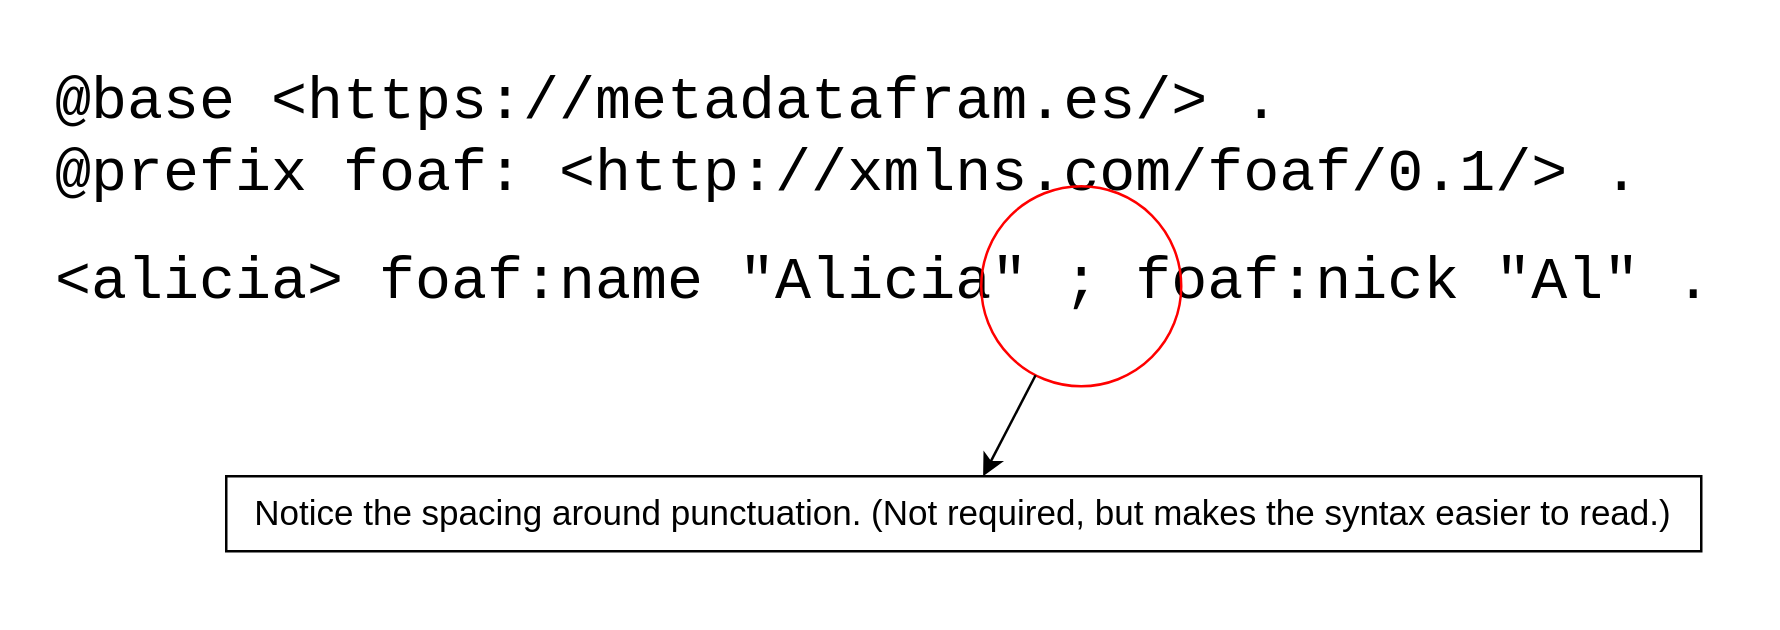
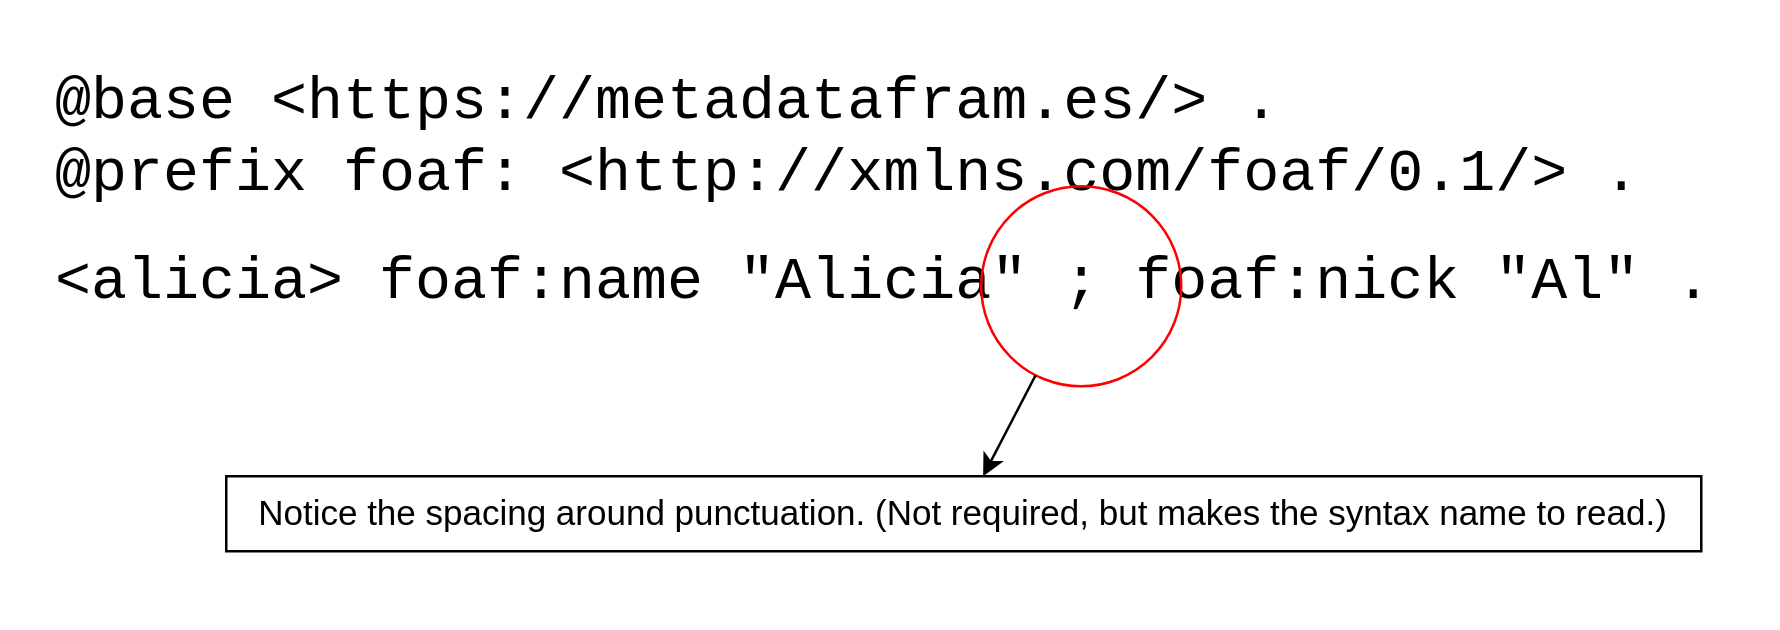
node "Notice the spacing around punctuation. (Not required, but makes the syntax easier to read.)": label "Notice the spacing around punctuation. (Not required, but makes the syntax easier to read.)" -> "Notice the spacing around punctuation. (Not required, but makes the syntax name to read.)"
